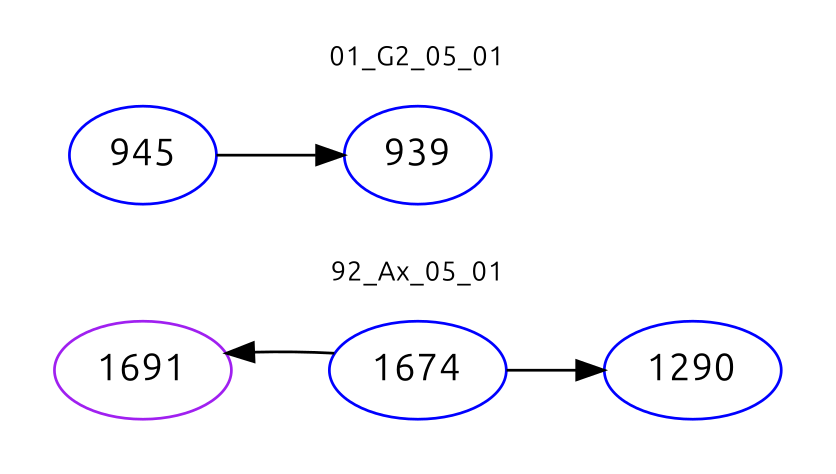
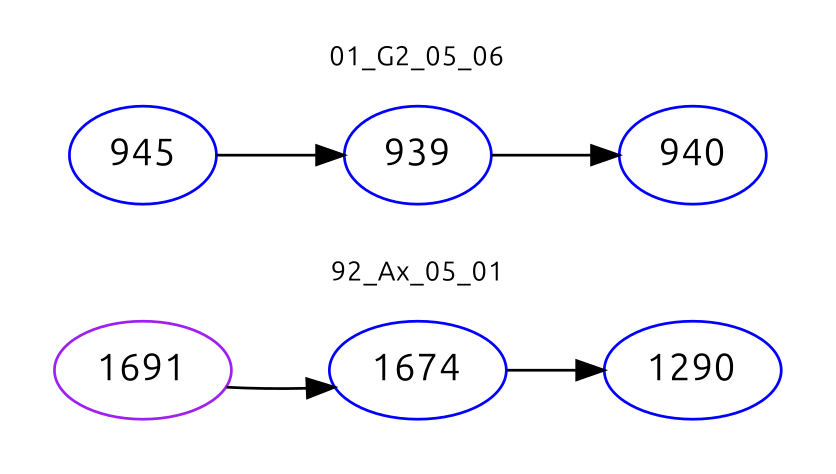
cluster "01_G2_05_01": label "01_G2_05_01" -> "01_G2_05_06"
node "940": added
edge "1674" -> "1691": reversed
